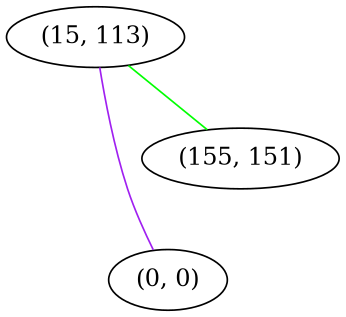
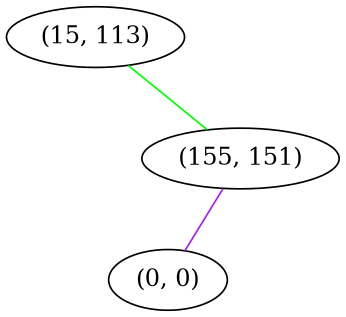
edge "(15, 113)" -- "(0, 0)": now "(155, 151)" -- "(0, 0)"
